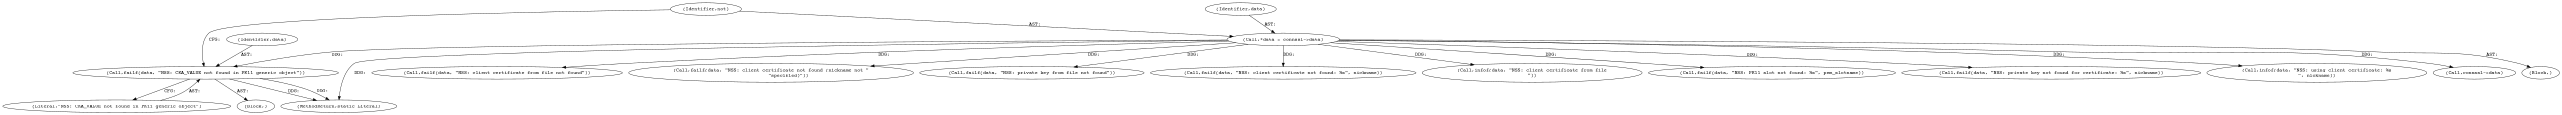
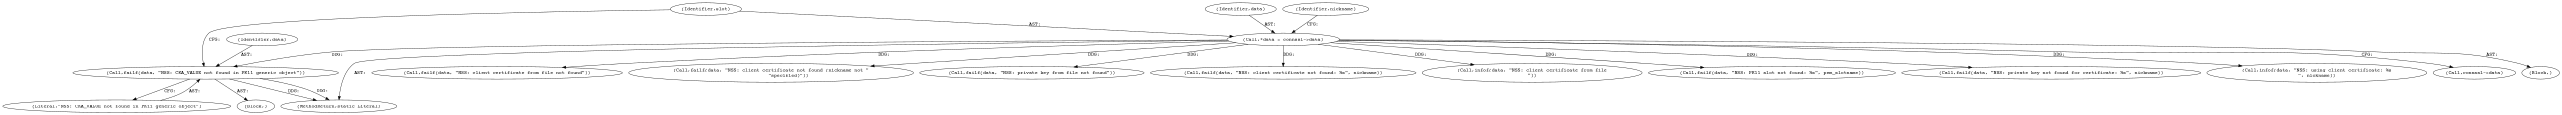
node "(Identifier,not)": label "(Identifier,not)" -> "(Identifier,slot)"
node "(Identifier,nickname)": added
edge "(Call,*data = connssl->data)" -> "(Call,connssl->data)": label "DDG: " -> "CFG: "
edge "(Call,*data = connssl->data)" -> "(MethodReturn,static Literal)": label "DDG: " -> "AST: "
